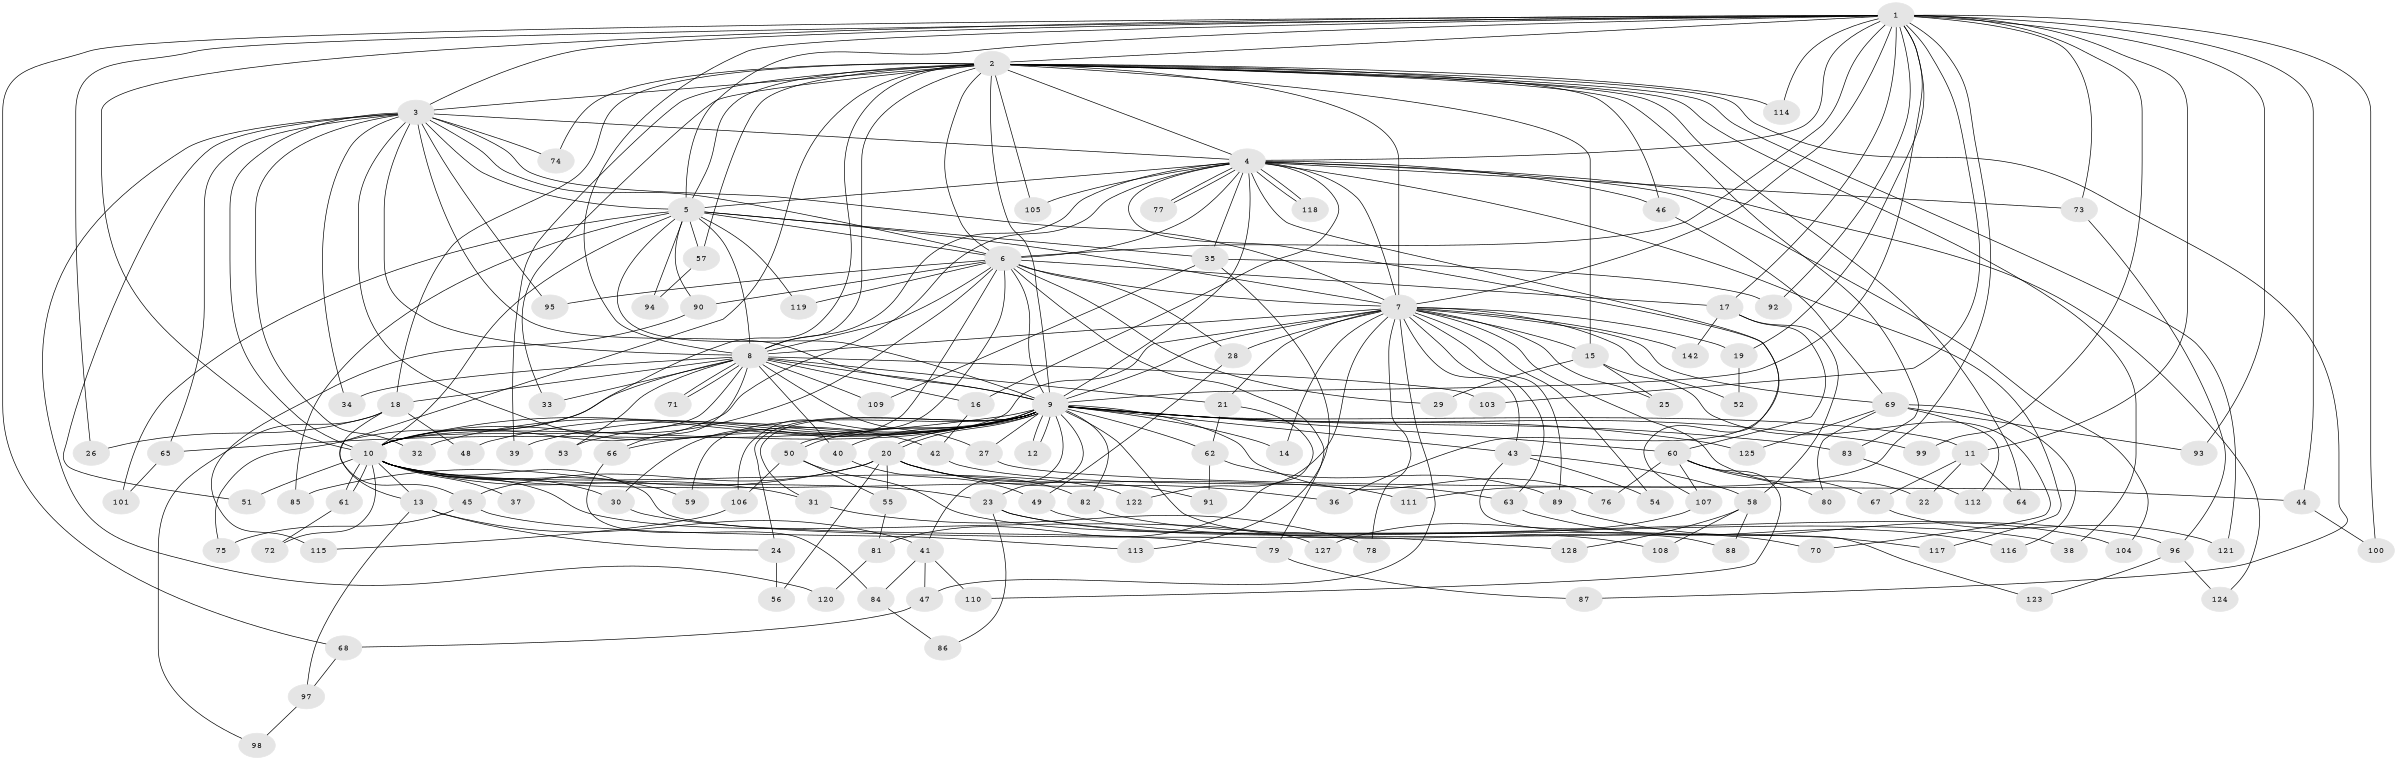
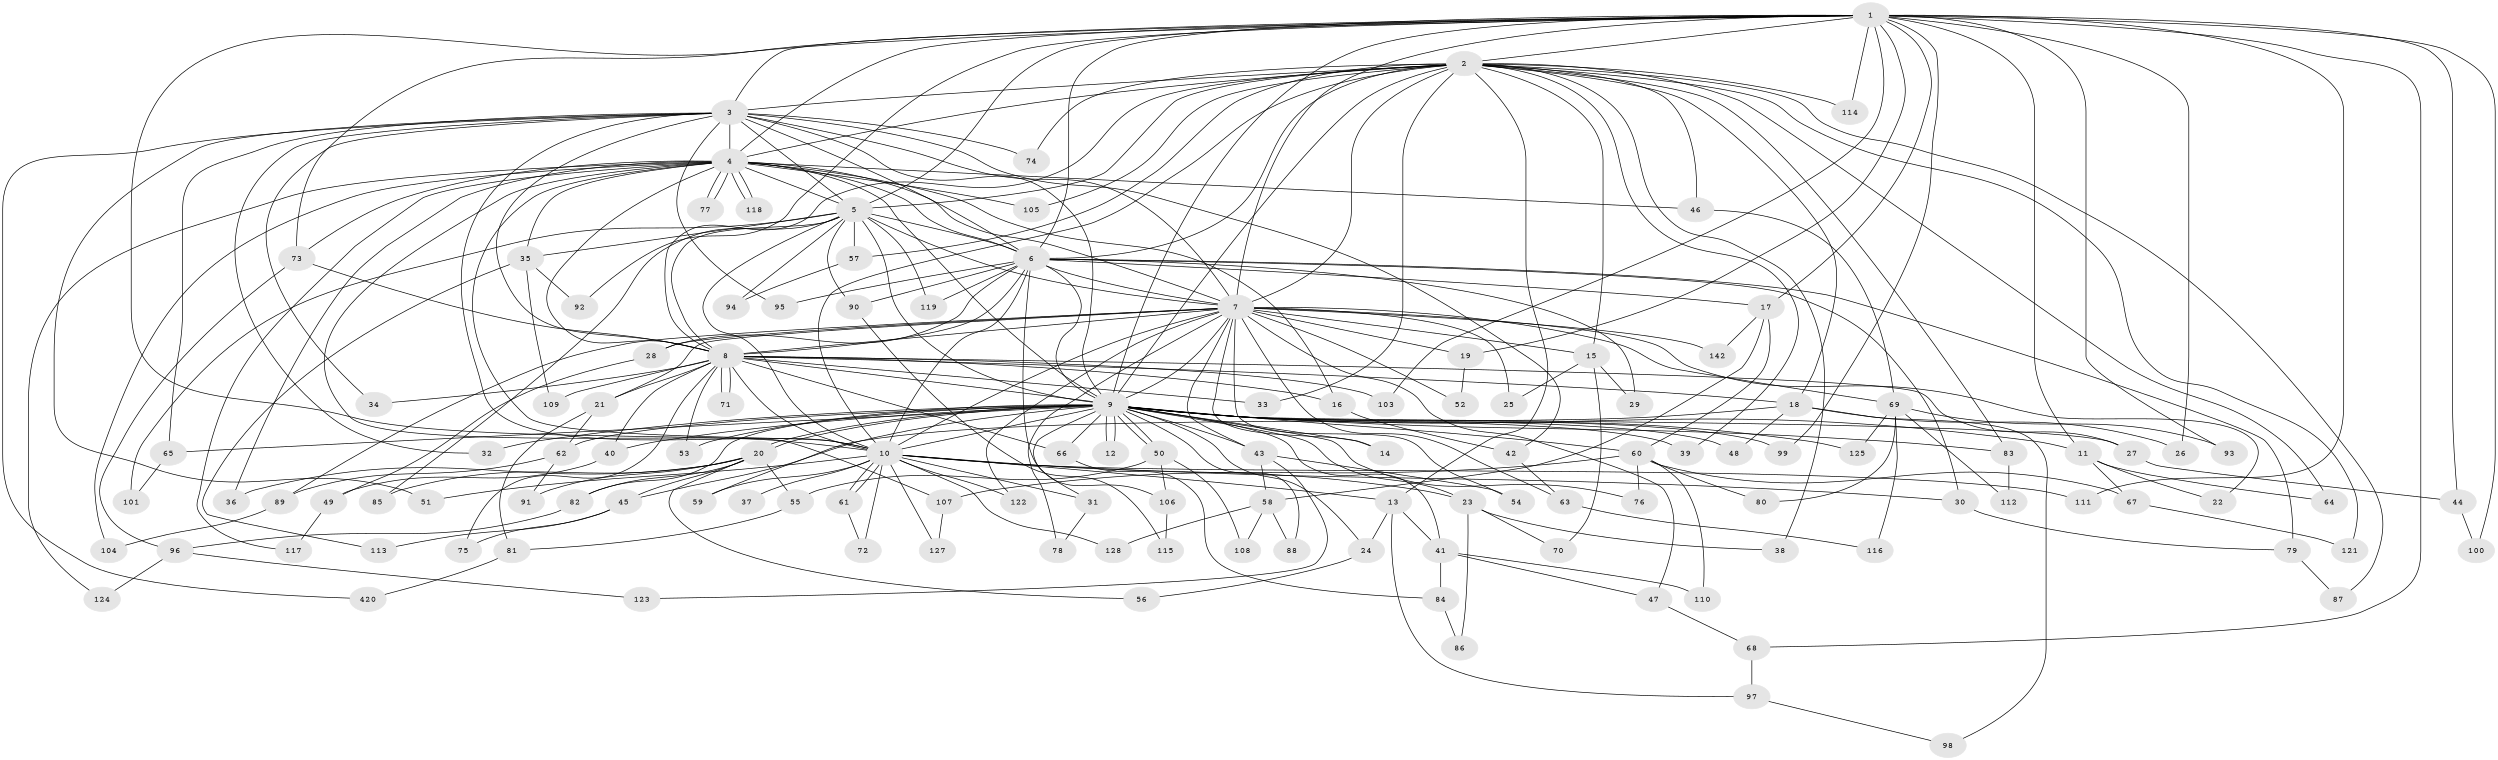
edge "1" -- "8": now "73" -- "8"
node "120": label "120" -> "420"
